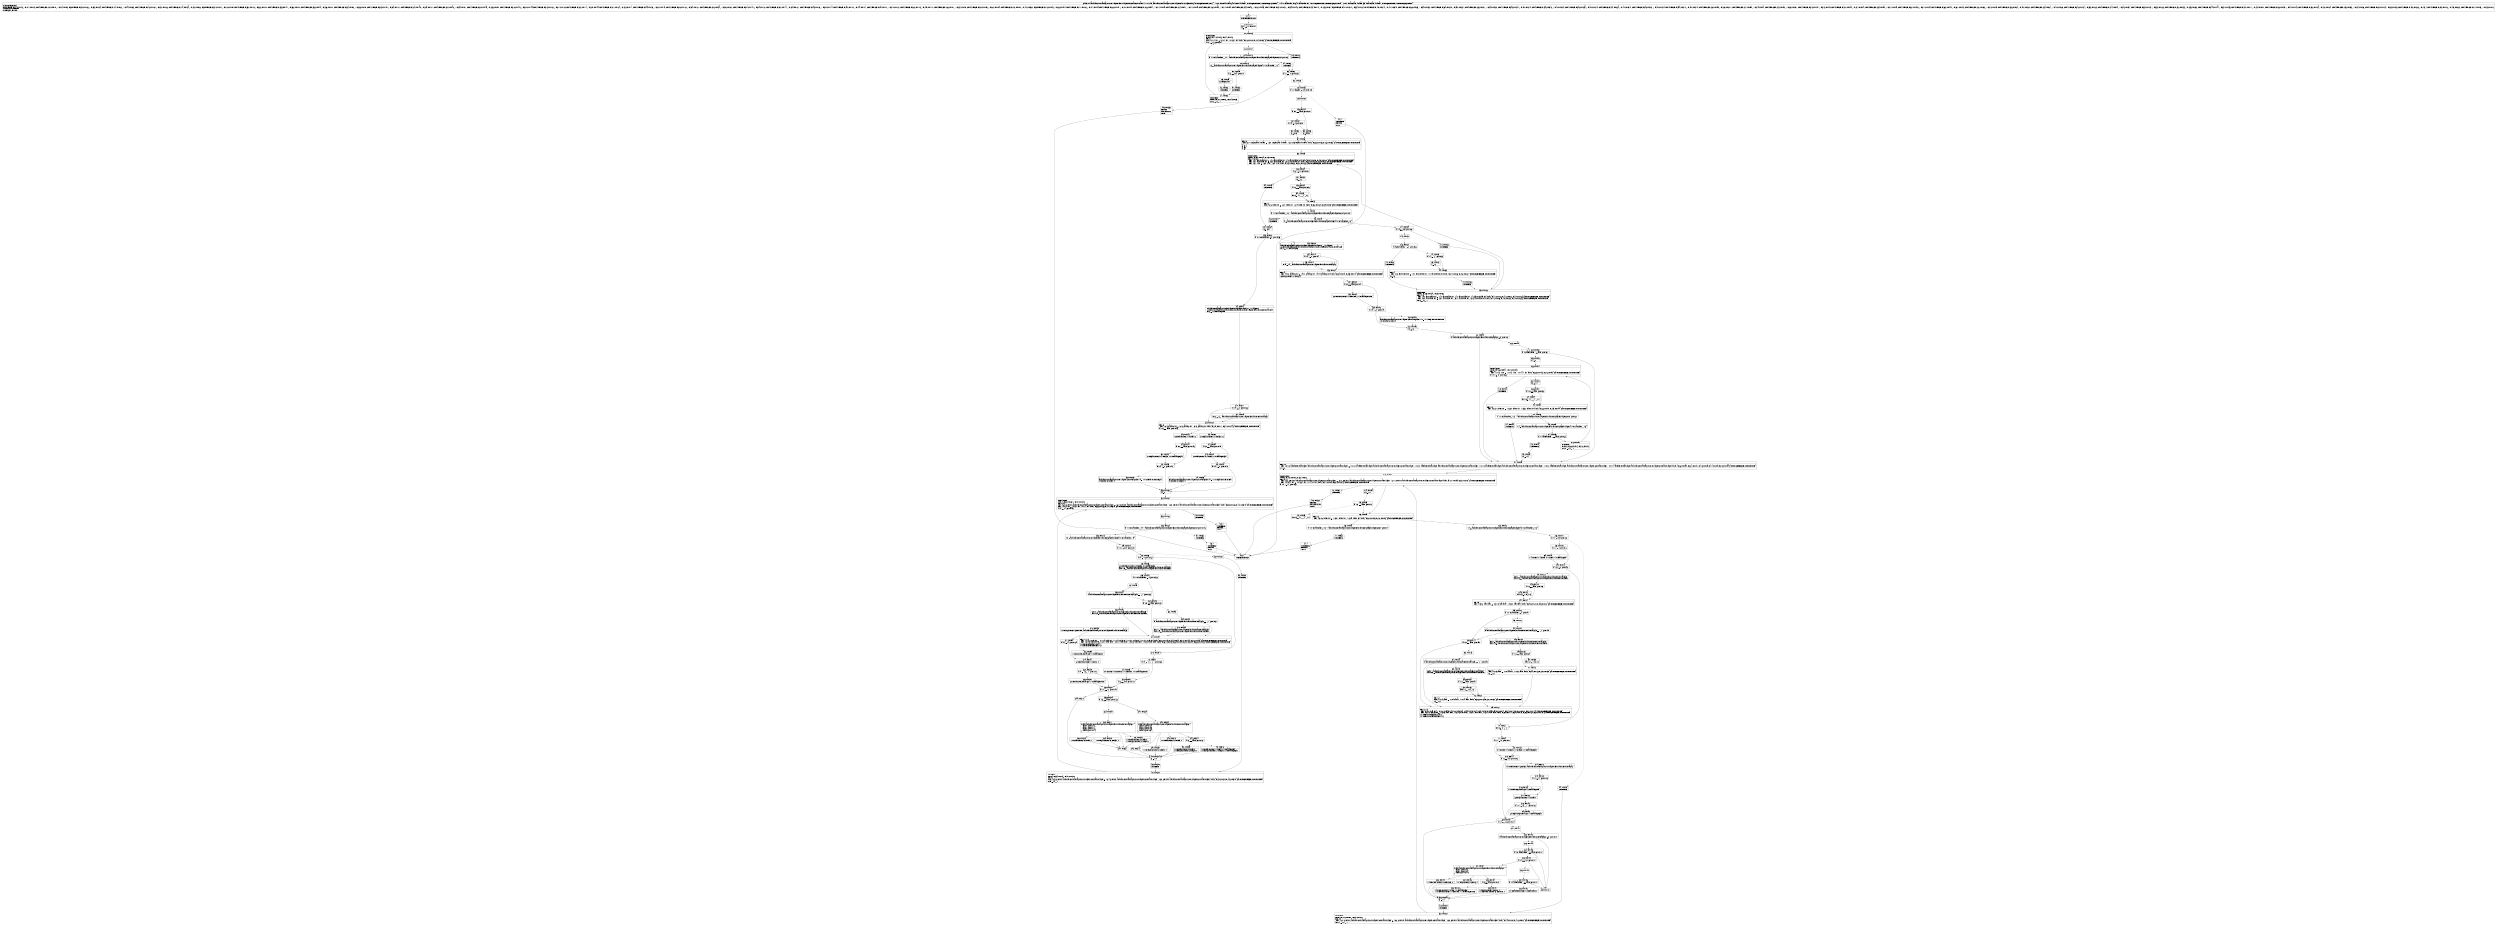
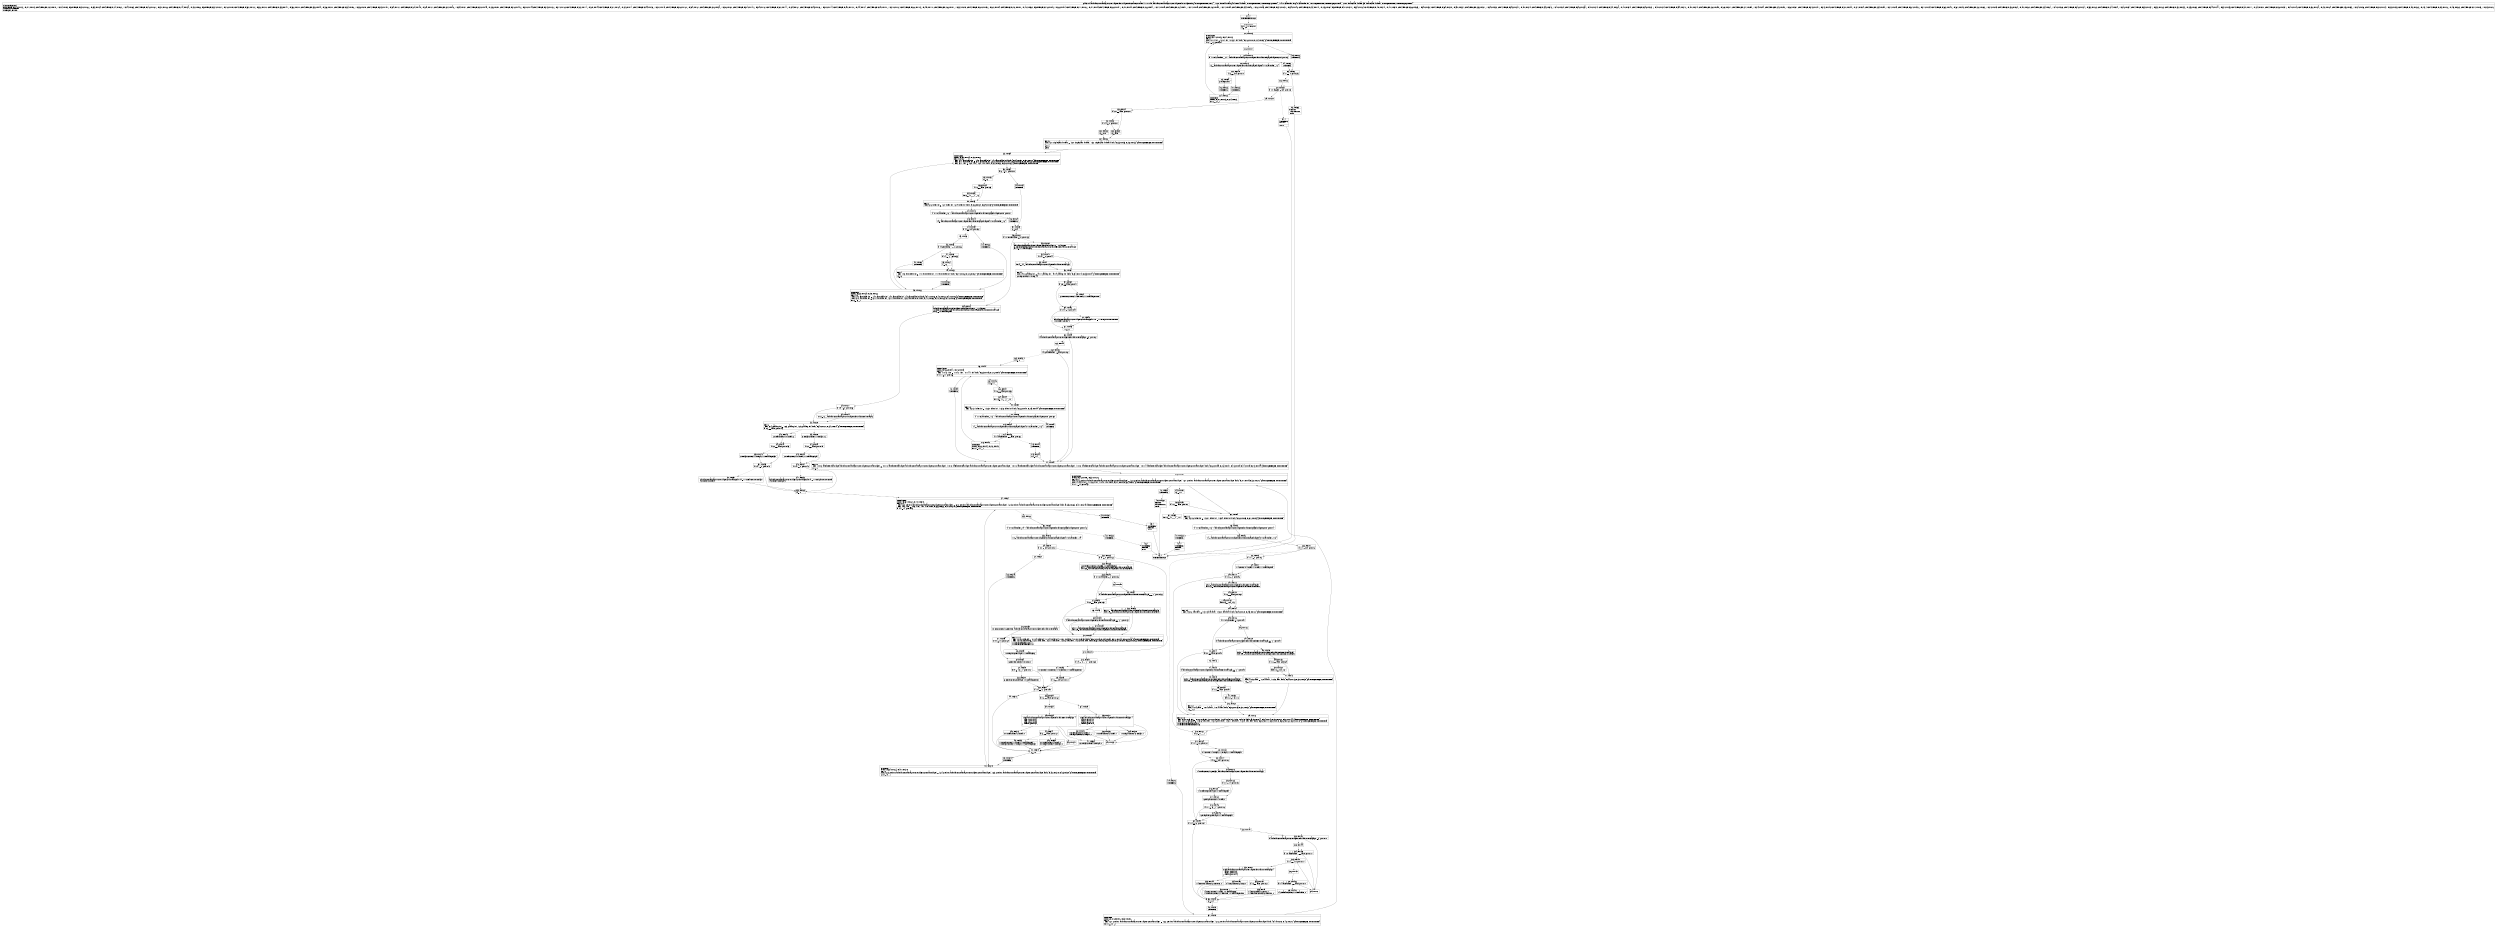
edge "282: 0x00e9" -> "285: 0x00f6": now "283: 0x00f2" -> "285: 0x00f6"
